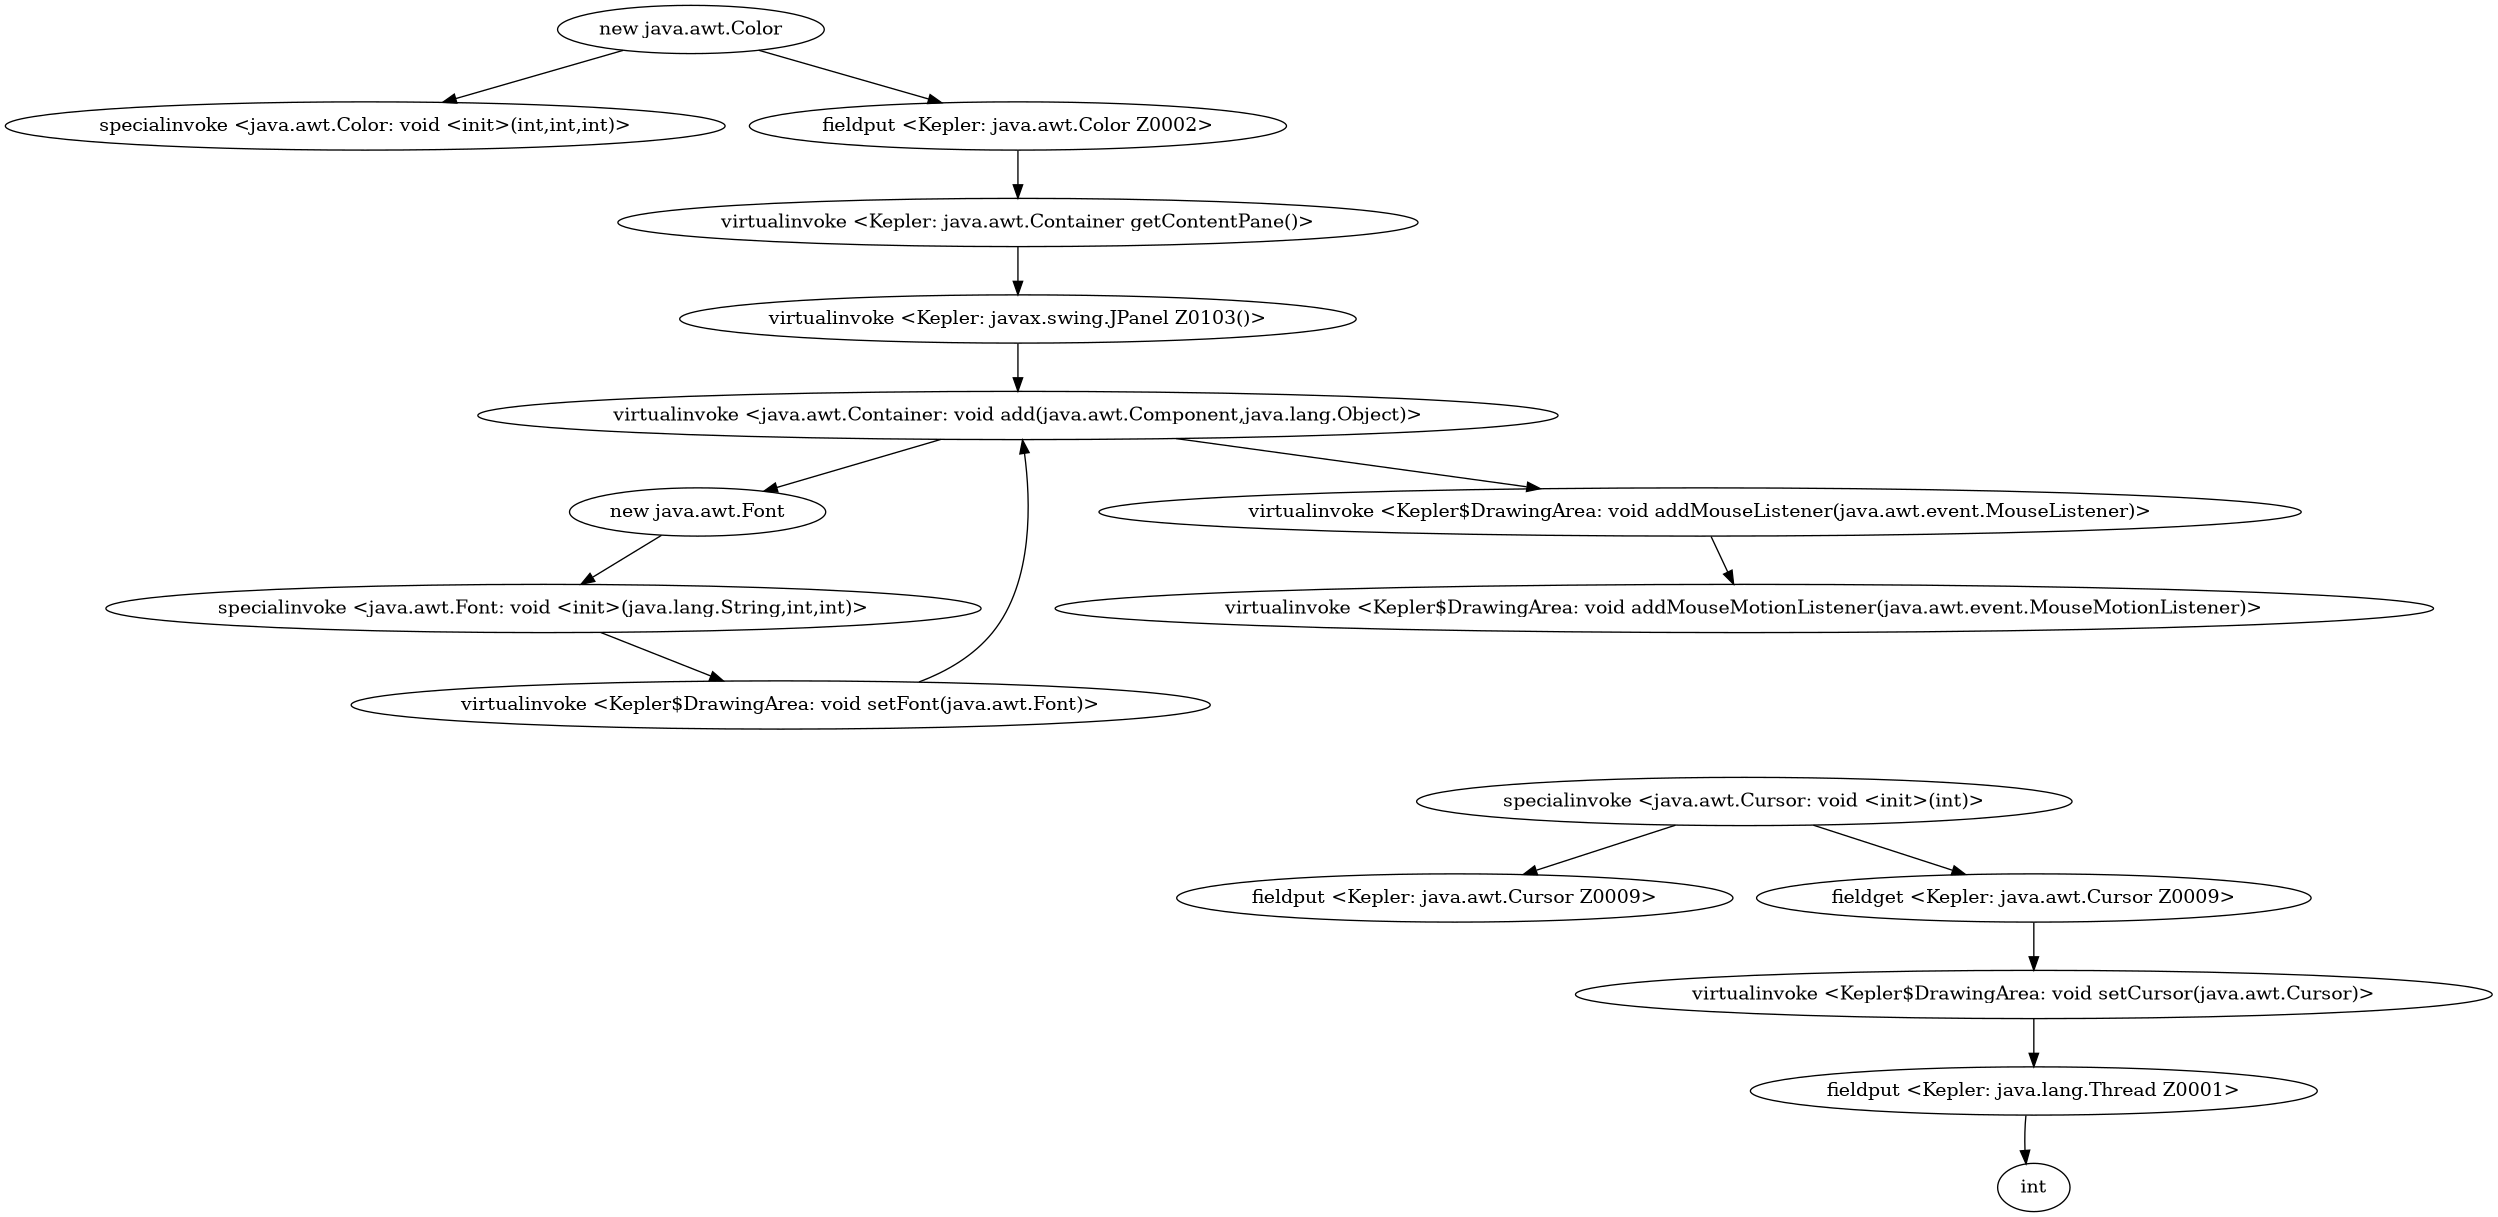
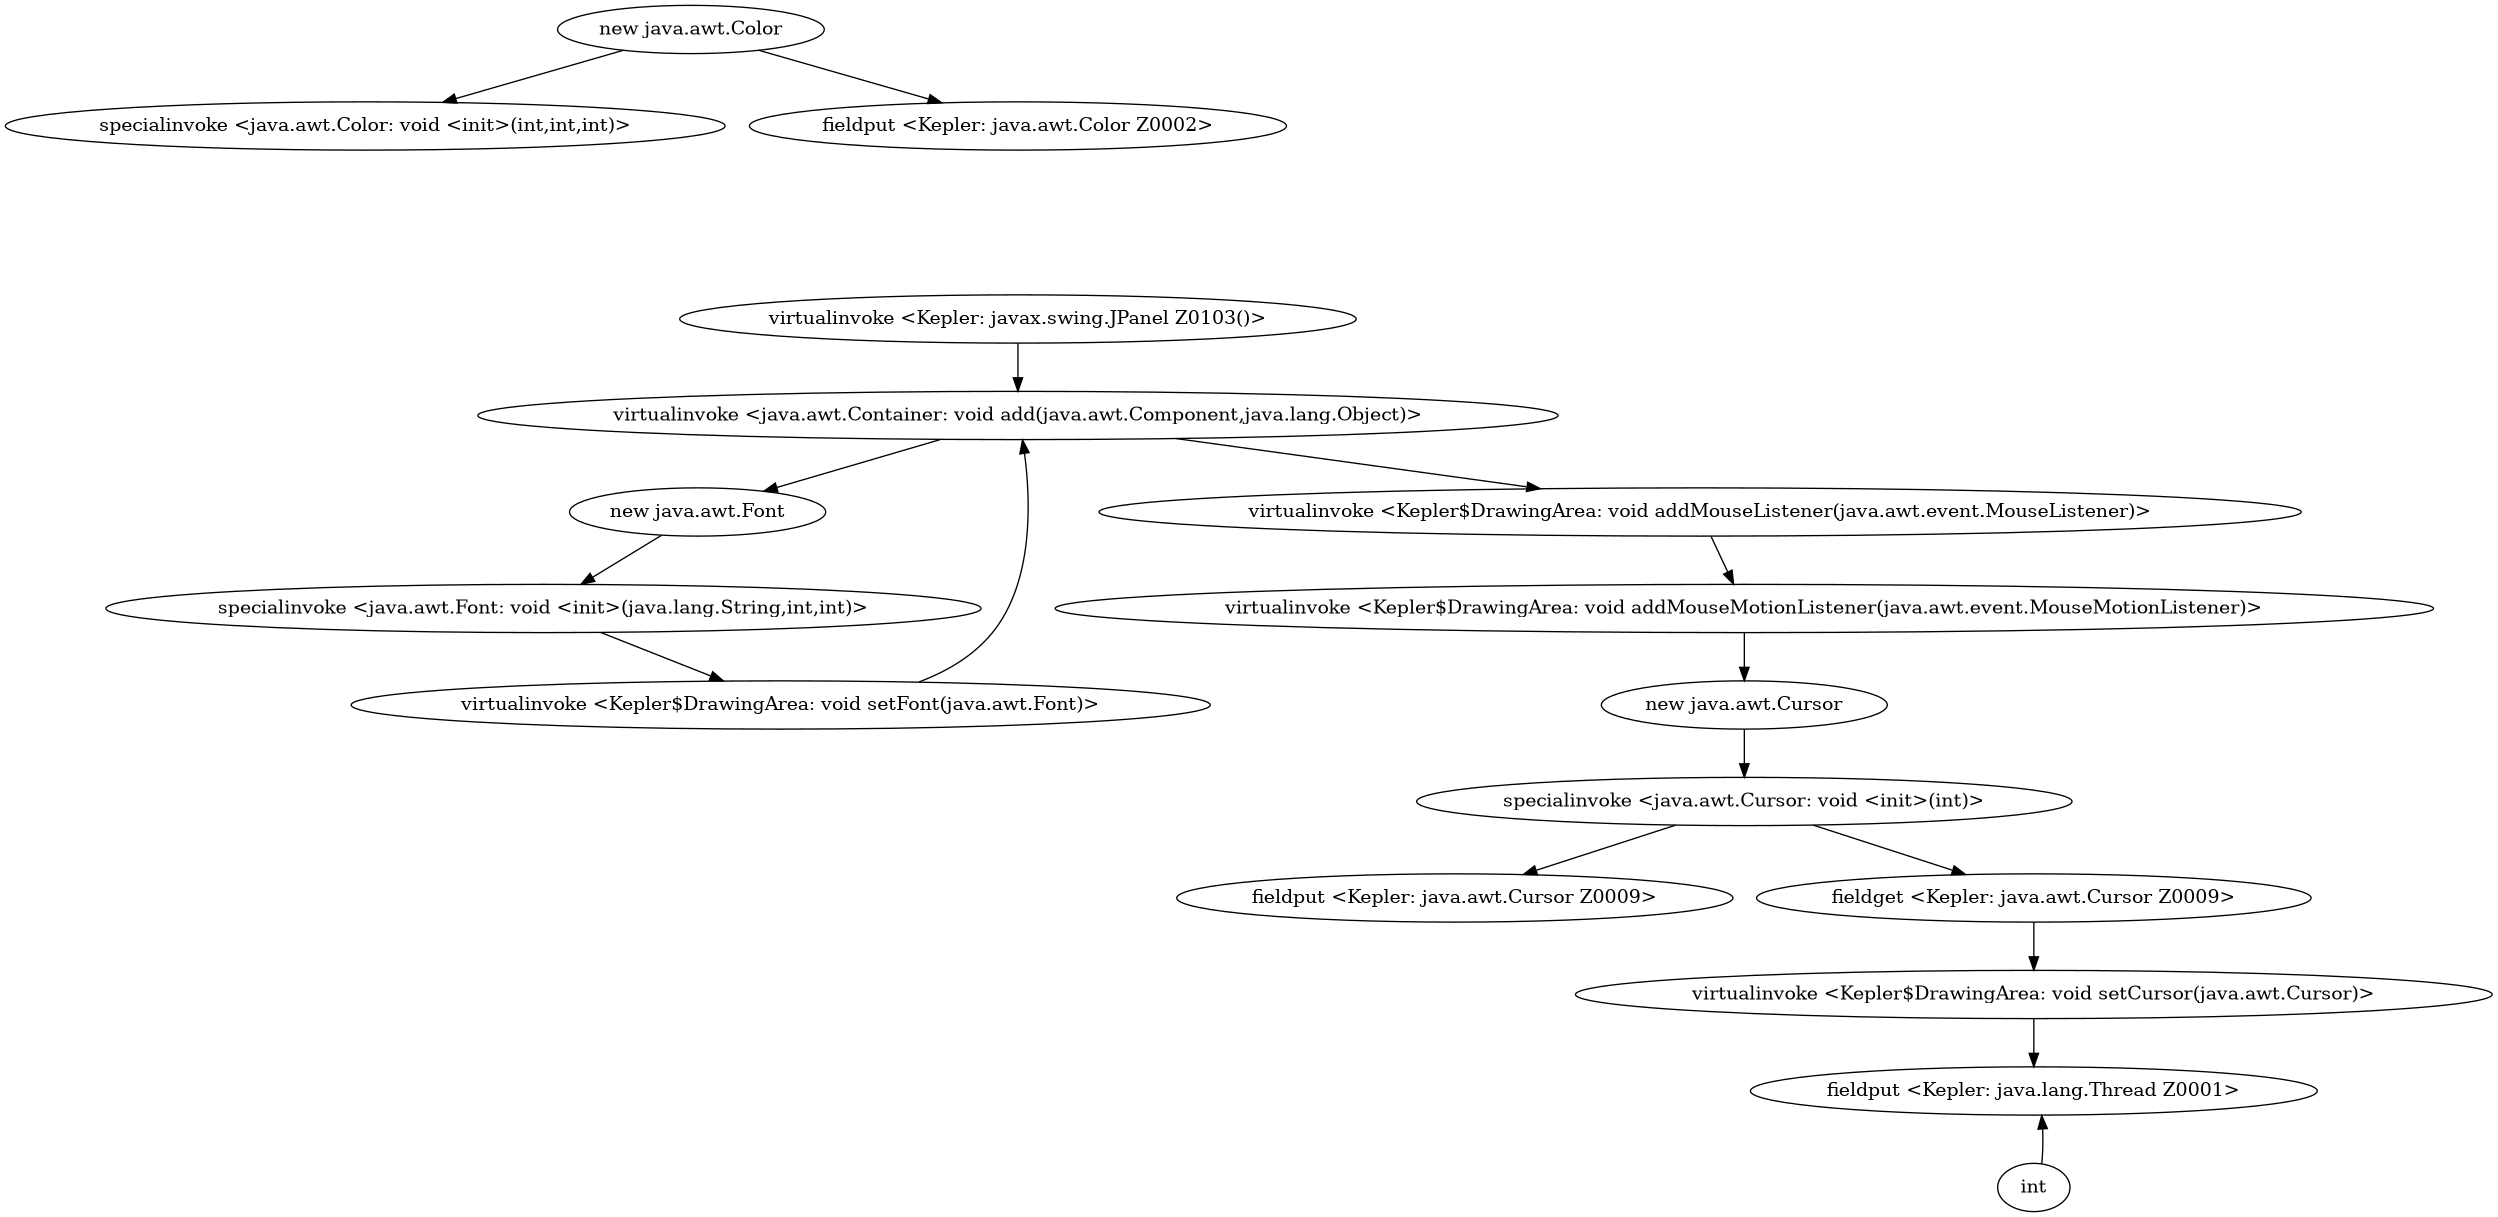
node "virtualinvoke <Kepler: java.awt.Container getContentPane()>": removed
node "new java.awt.Cursor": added
edge "fieldput <Kepler: java.lang.Thread Z0001>" -> "int": reversed
